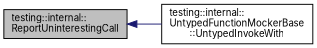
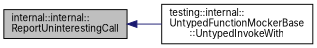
node "testing::internal:: ReportUninterestingCall": label "testing::internal:: ReportUninterestingCall" -> "internal::internal:: ReportUninterestingCall"
